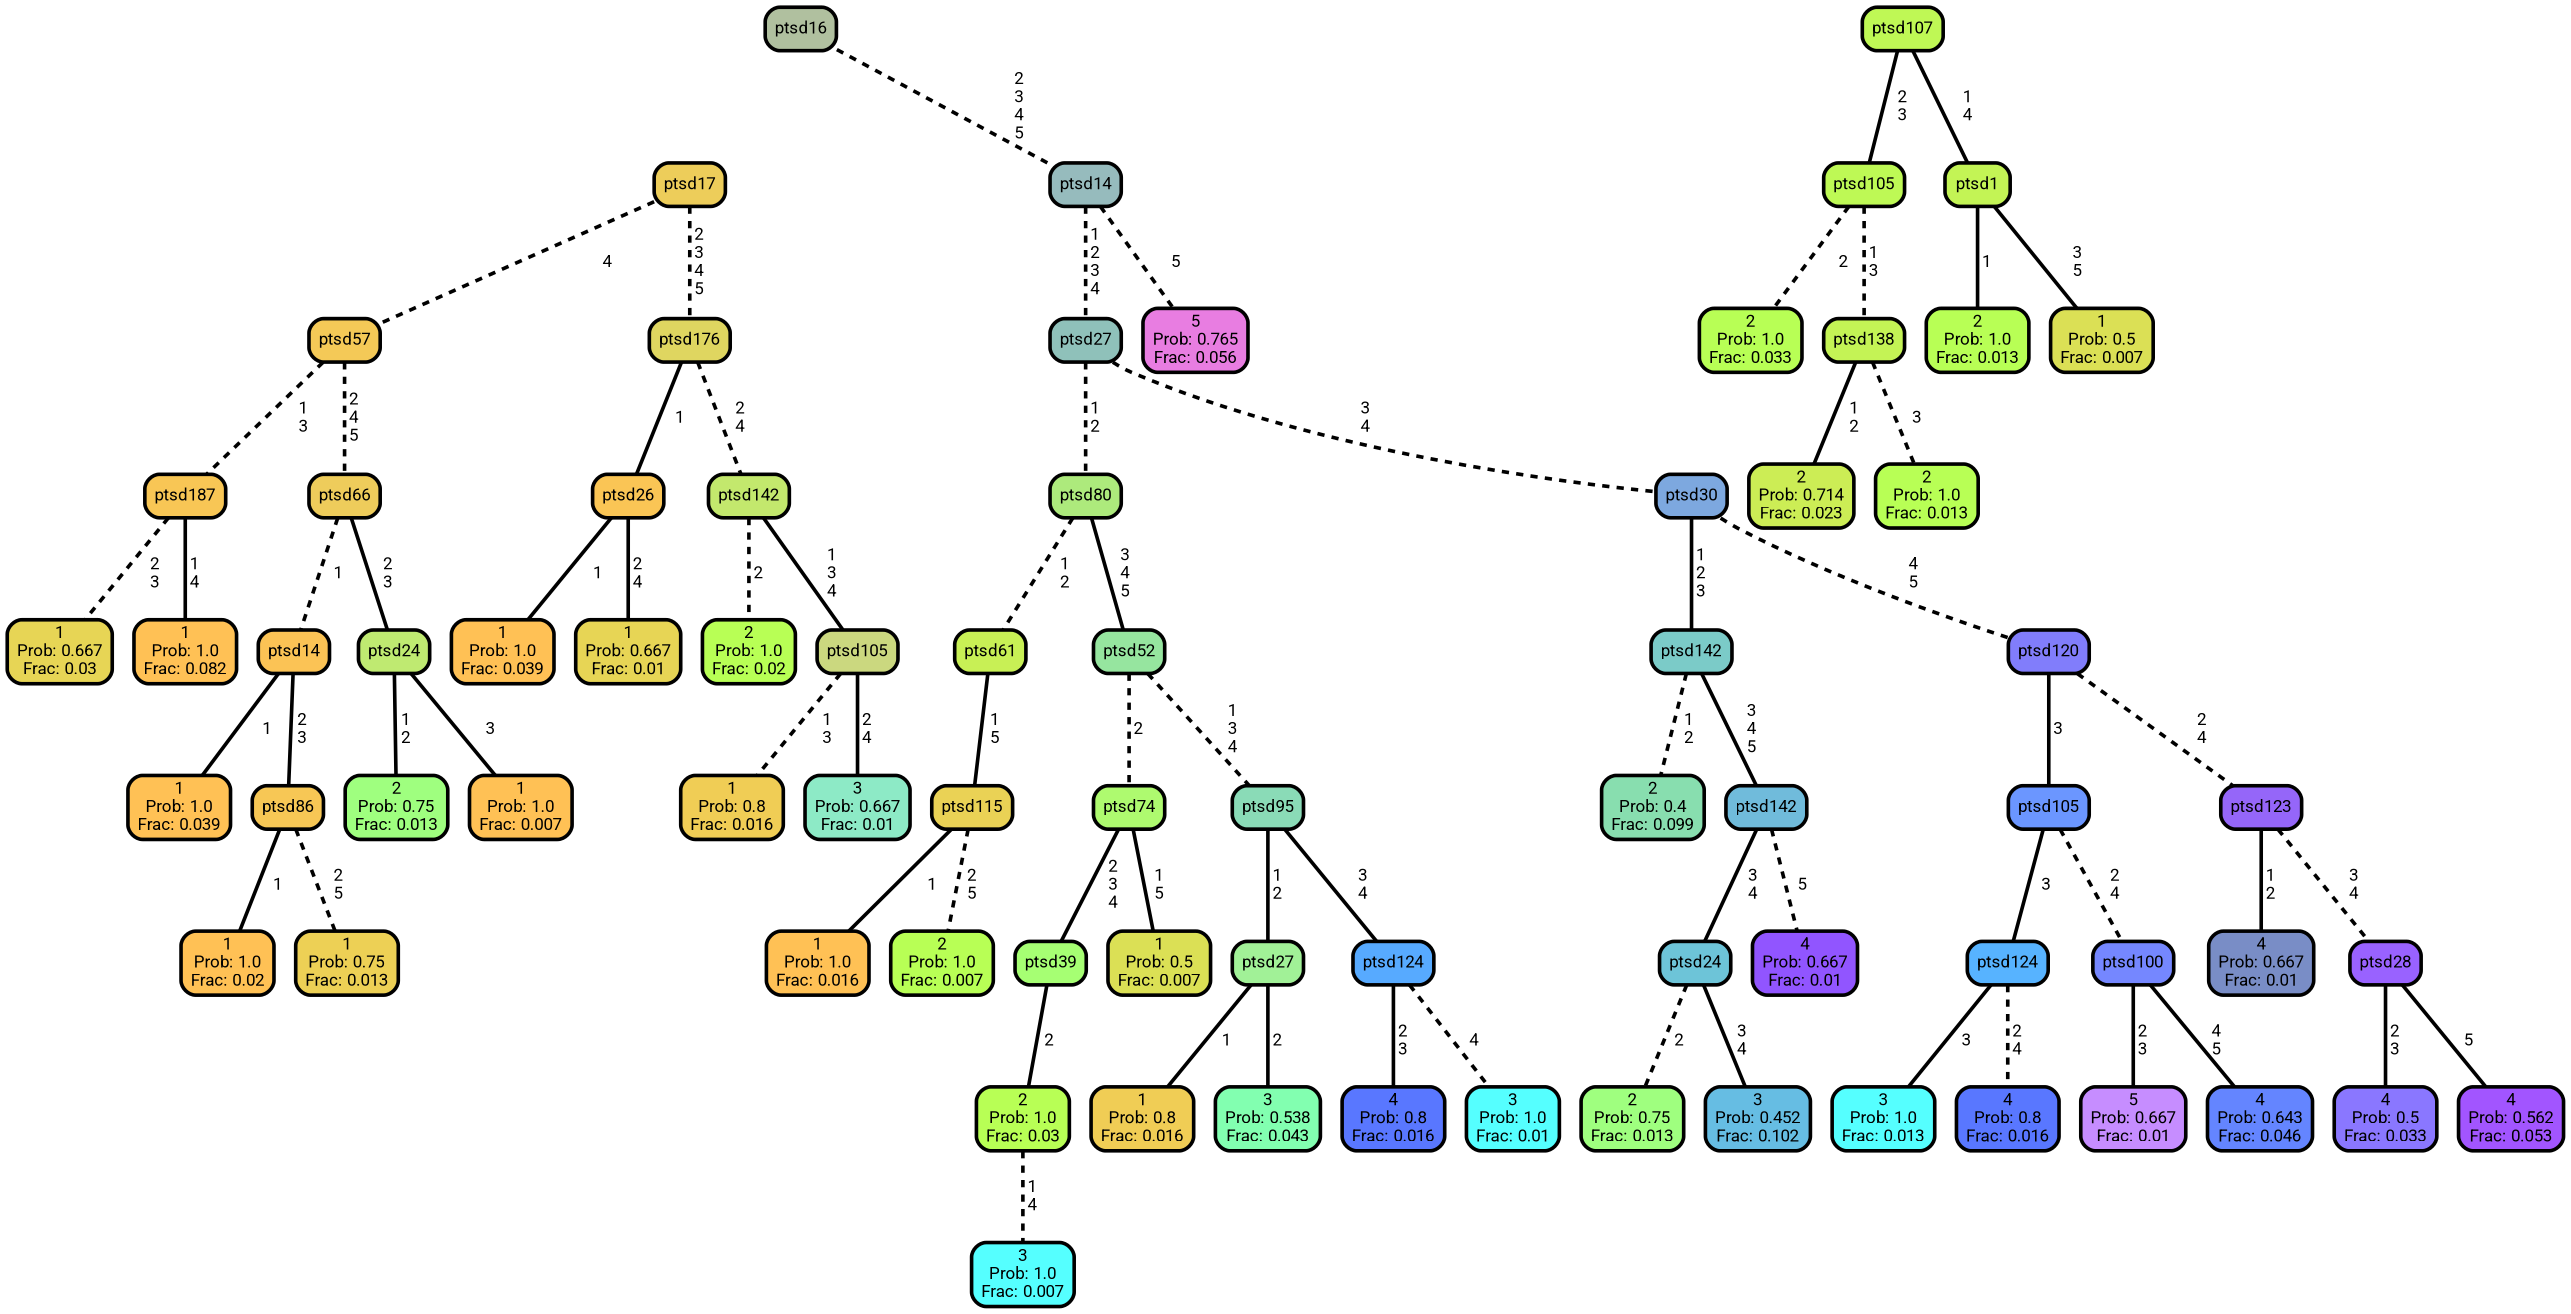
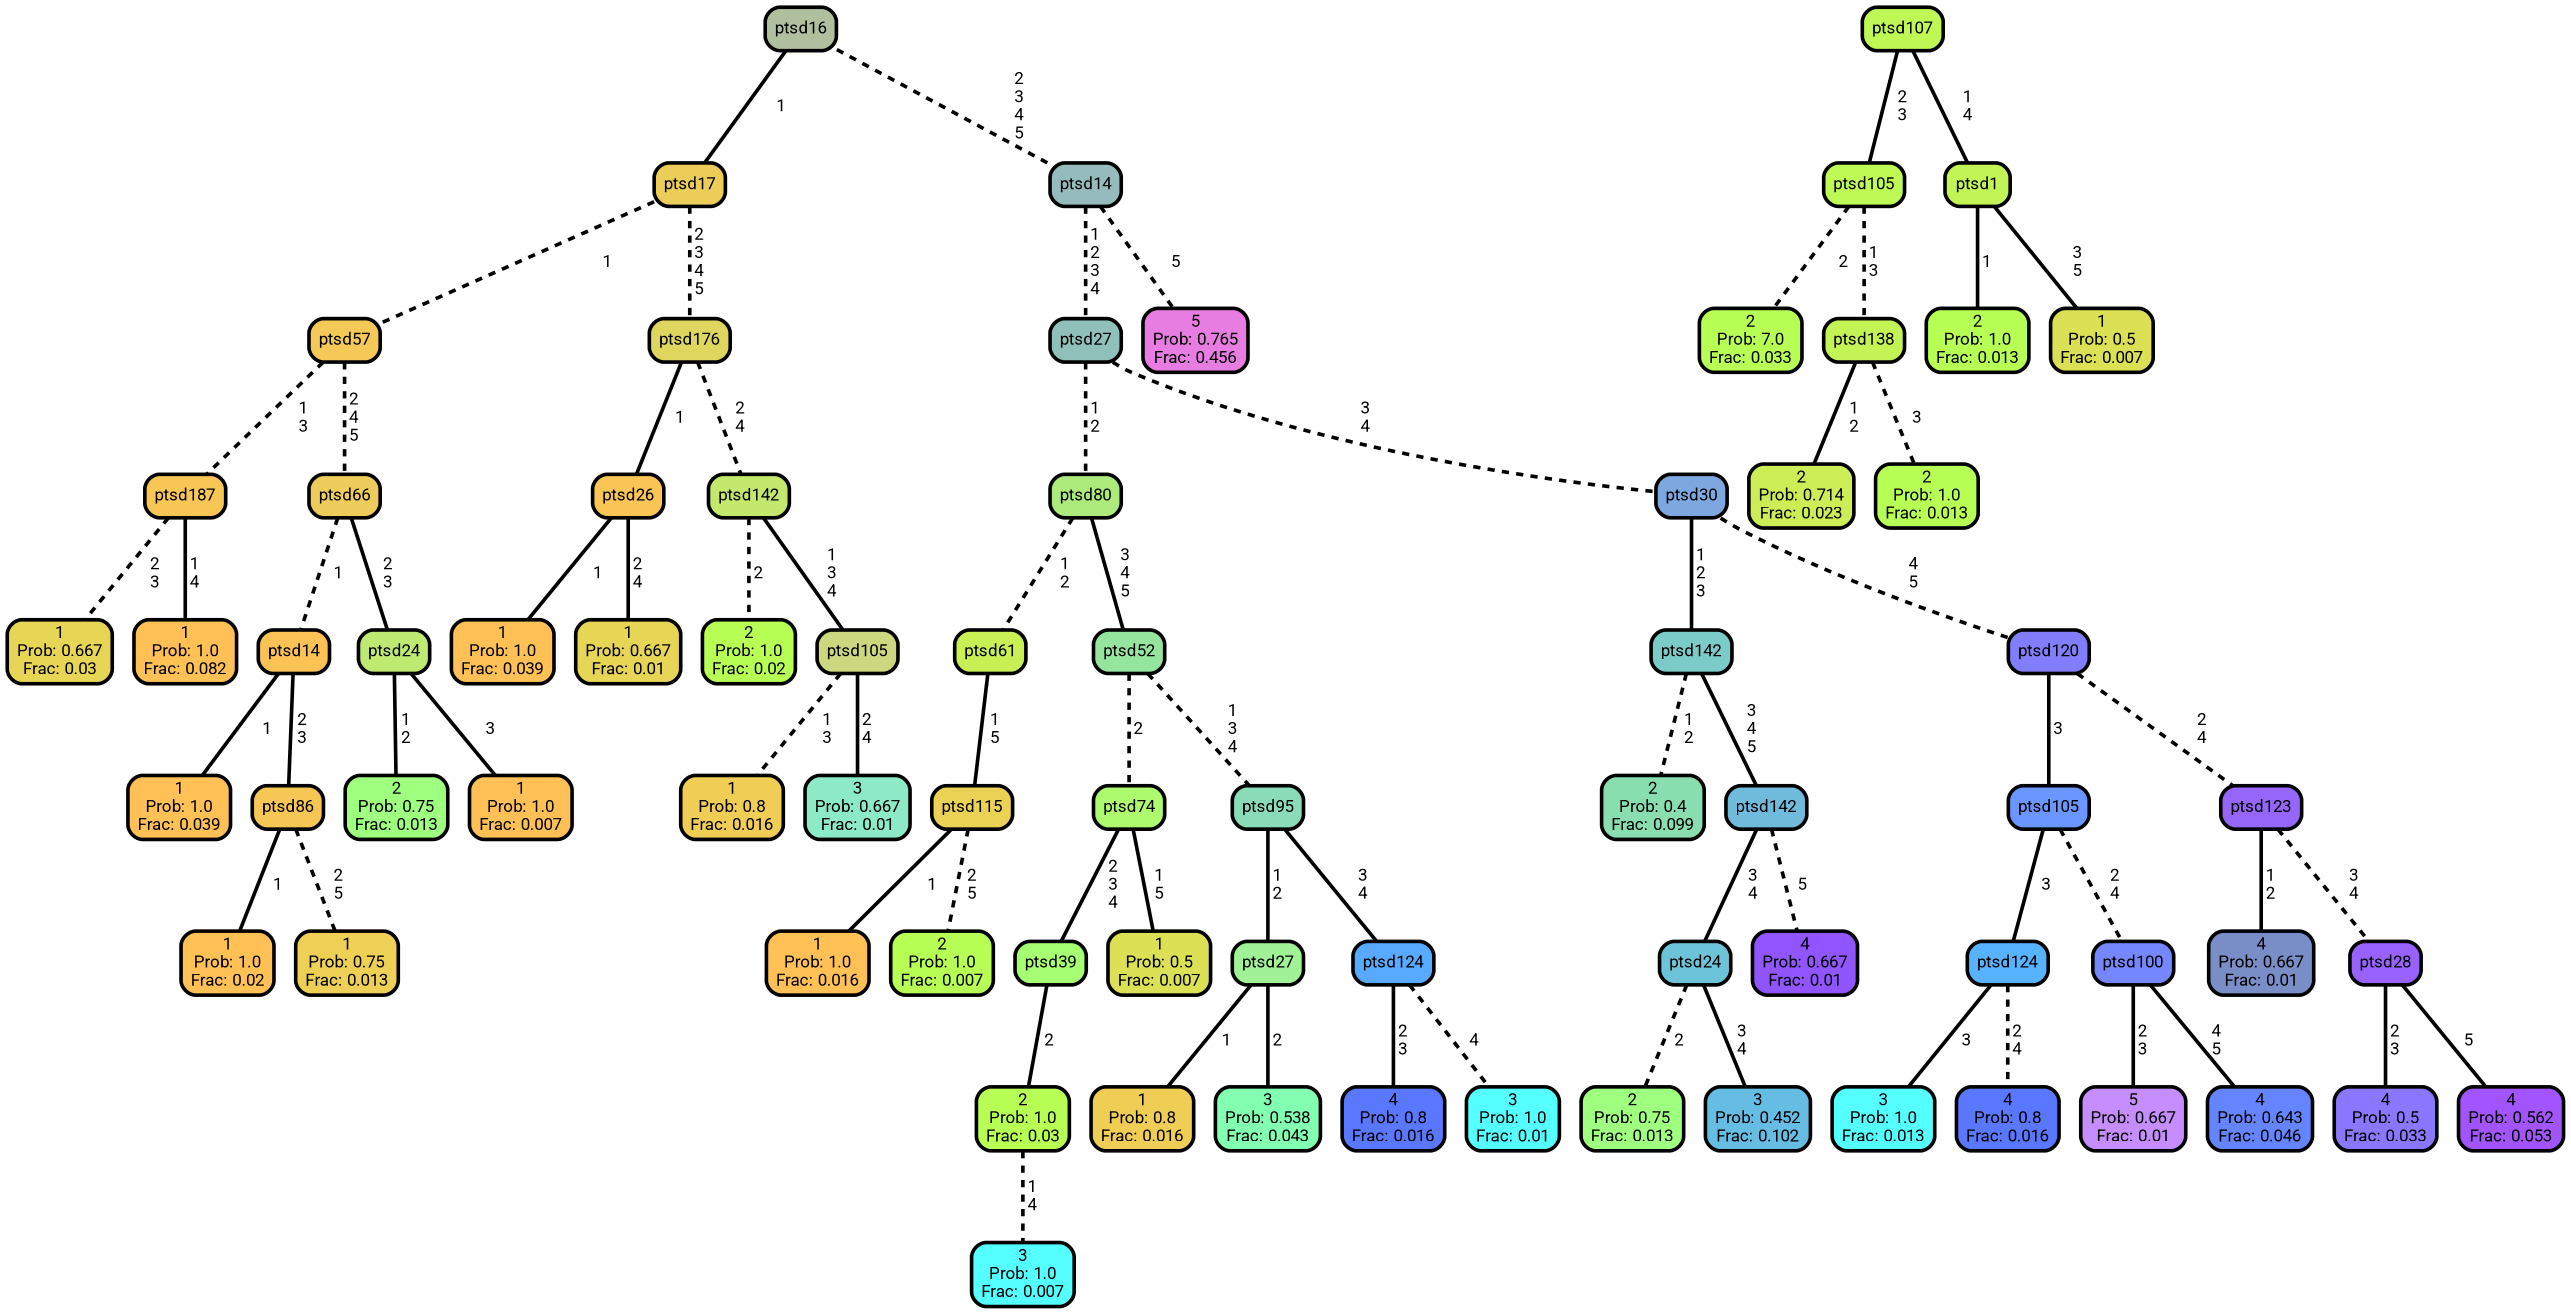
edge "ptsd16" -- "ptsd17": added, label "1"
edge "ptsd17" -- "ptsd57": label " 4" -> " 1"
node "5 Prob: 0.765 Frac: 0.056": label "5 Prob: 0.765 Frac: 0.056" -> "5 Prob: 0.765 Frac: 0.456"
node "2 Prob: 1.0 Frac: 0.033": label "2 Prob: 1.0 Frac: 0.033" -> "2 Prob: 7.0 Frac: 0.033"
